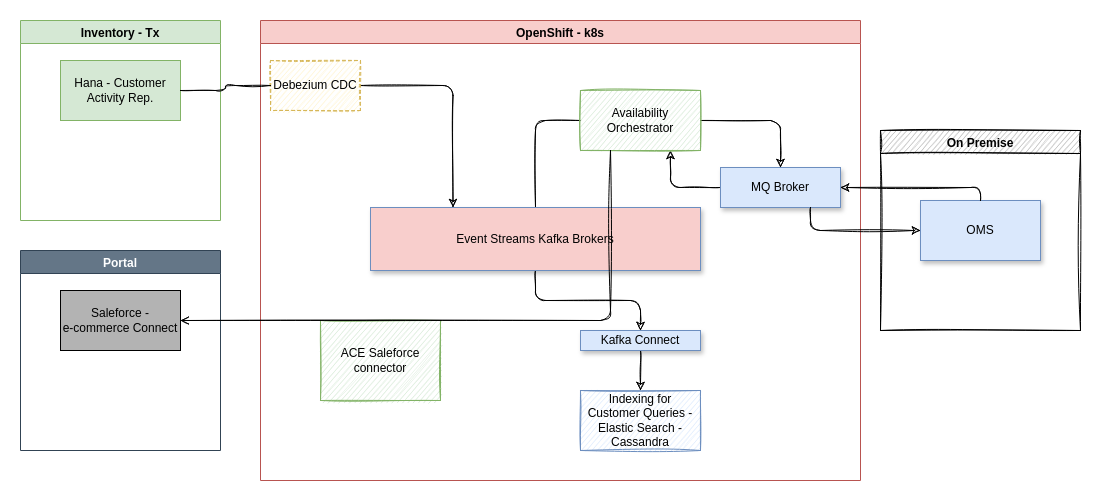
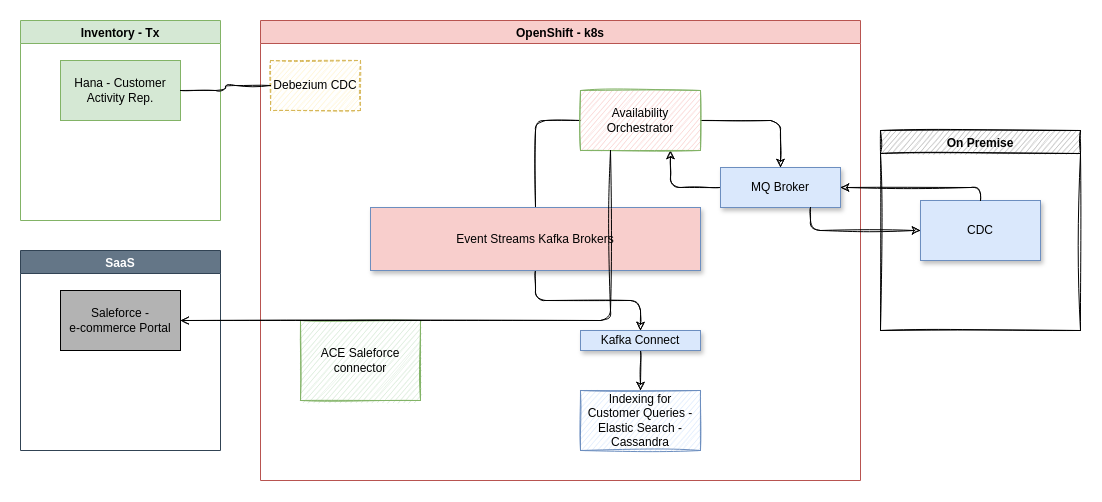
edge "Debezium CDC" -> "Event Streams Kafka Brokers": removed
node "Availability Orchestrator": fillcolor #d5e8d4 -> #f8cecc
node "OMS": label "OMS" -> "CDC"
node "Portal": label "Portal" -> "SaaS"
node "Saleforce - e-commerce Connect": label "Saleforce - e-commerce Connect" -> "Saleforce - e-commerce Portal"
node "ACE Saleforce connector": moved (381, 361) -> (361, 361)
